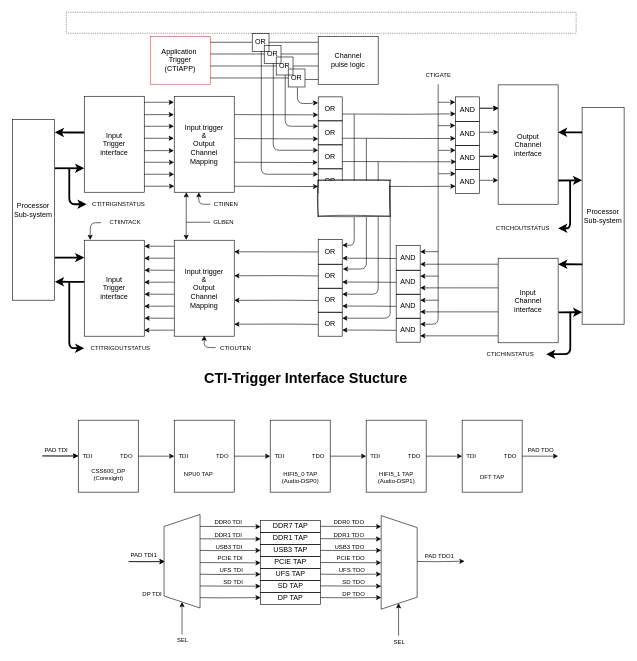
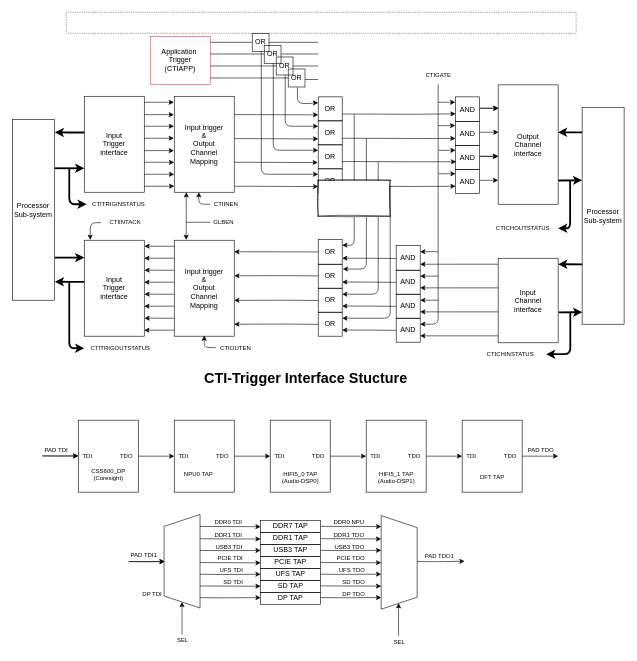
node "Channel pulse logic": removed
node "DDR0 TDO": label "DDR0 TDO" -> "DDR0 NPU"
